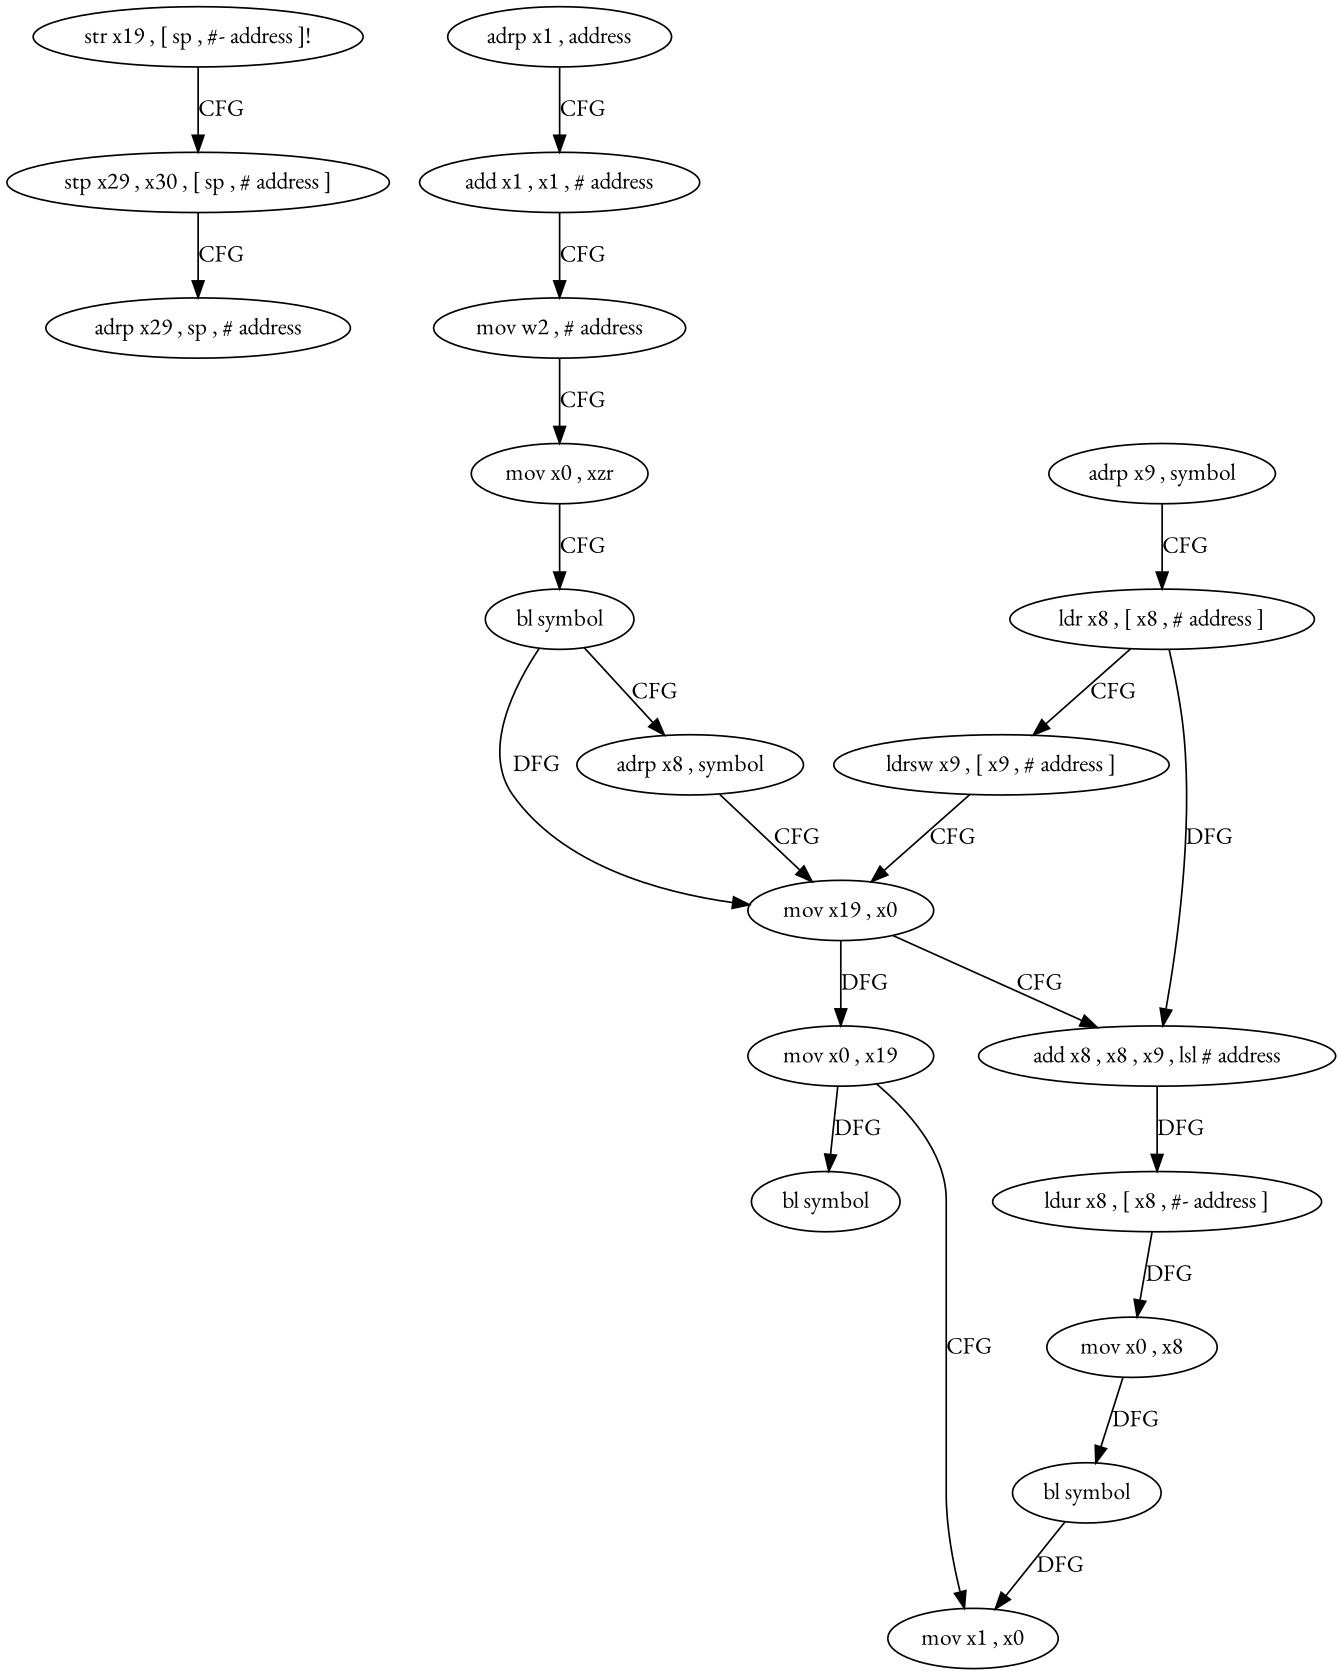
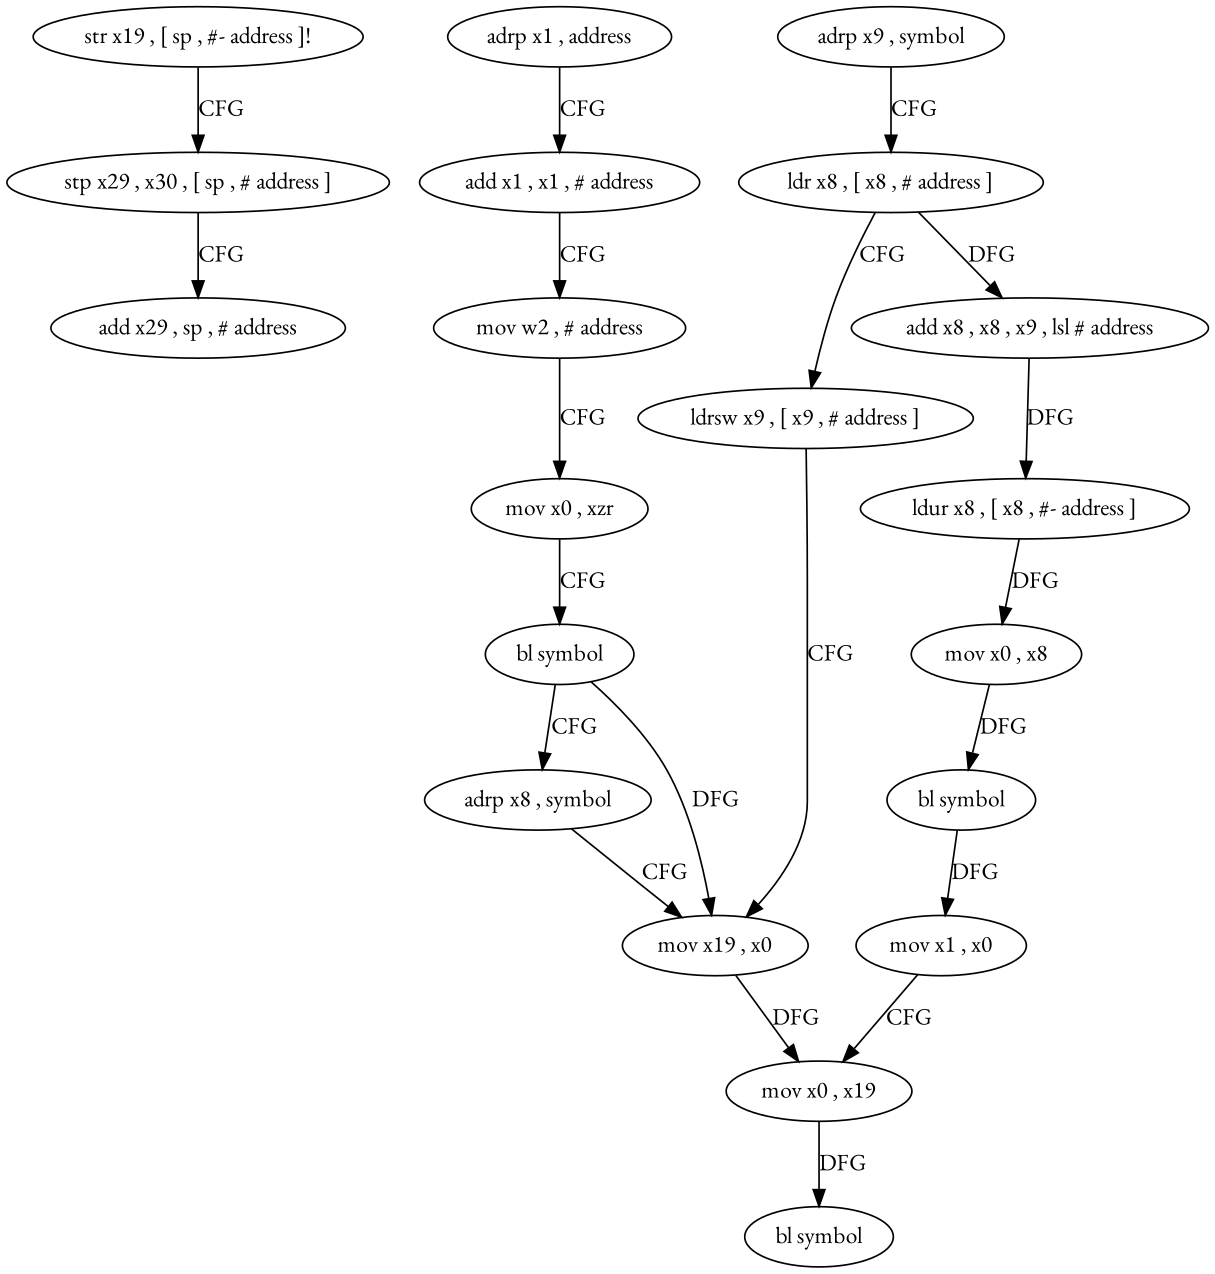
node "adrp x29 , sp , # address": label "adrp x29 , sp , # address" -> "add x29 , sp , # address"
edge "mov x19 , x0" -> "add x8 , x8 , x9 , lsl # address": removed, label "CFG"
edge "mov x0 , x19" -> "mov x1 , x0": reversed
